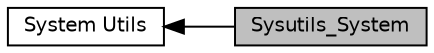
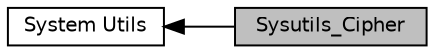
node "Sysutils_System": label "Sysutils_System" -> "Sysutils_Cipher"
